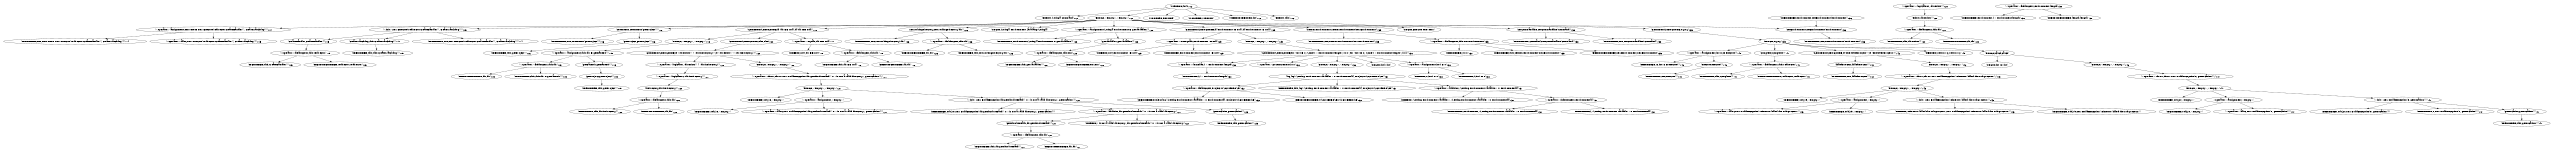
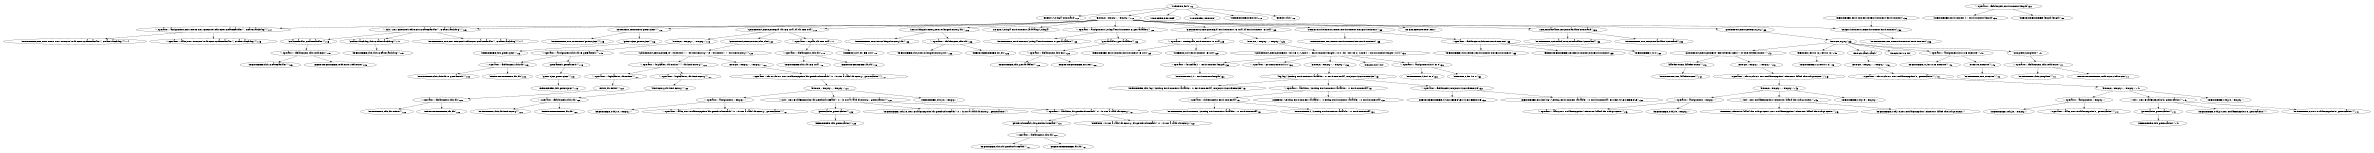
node "(IDENTIFIER,exe,setAntRun(getProject()))": text "716" -> "715"
edge "(BLOCK,catch,catch)" -> "(LOCAL,int rc: int)": now "(BLOCK,try,try)" -> "(LOCAL,int rc: int)"
node "(IDENTIFIER,rc,return rc;)": added
edge "(<operator>.logicalOr,!dir.exists() || !dir.isDirectory())" -> "(<operator>.logicalNot,!dir.exists())": added
